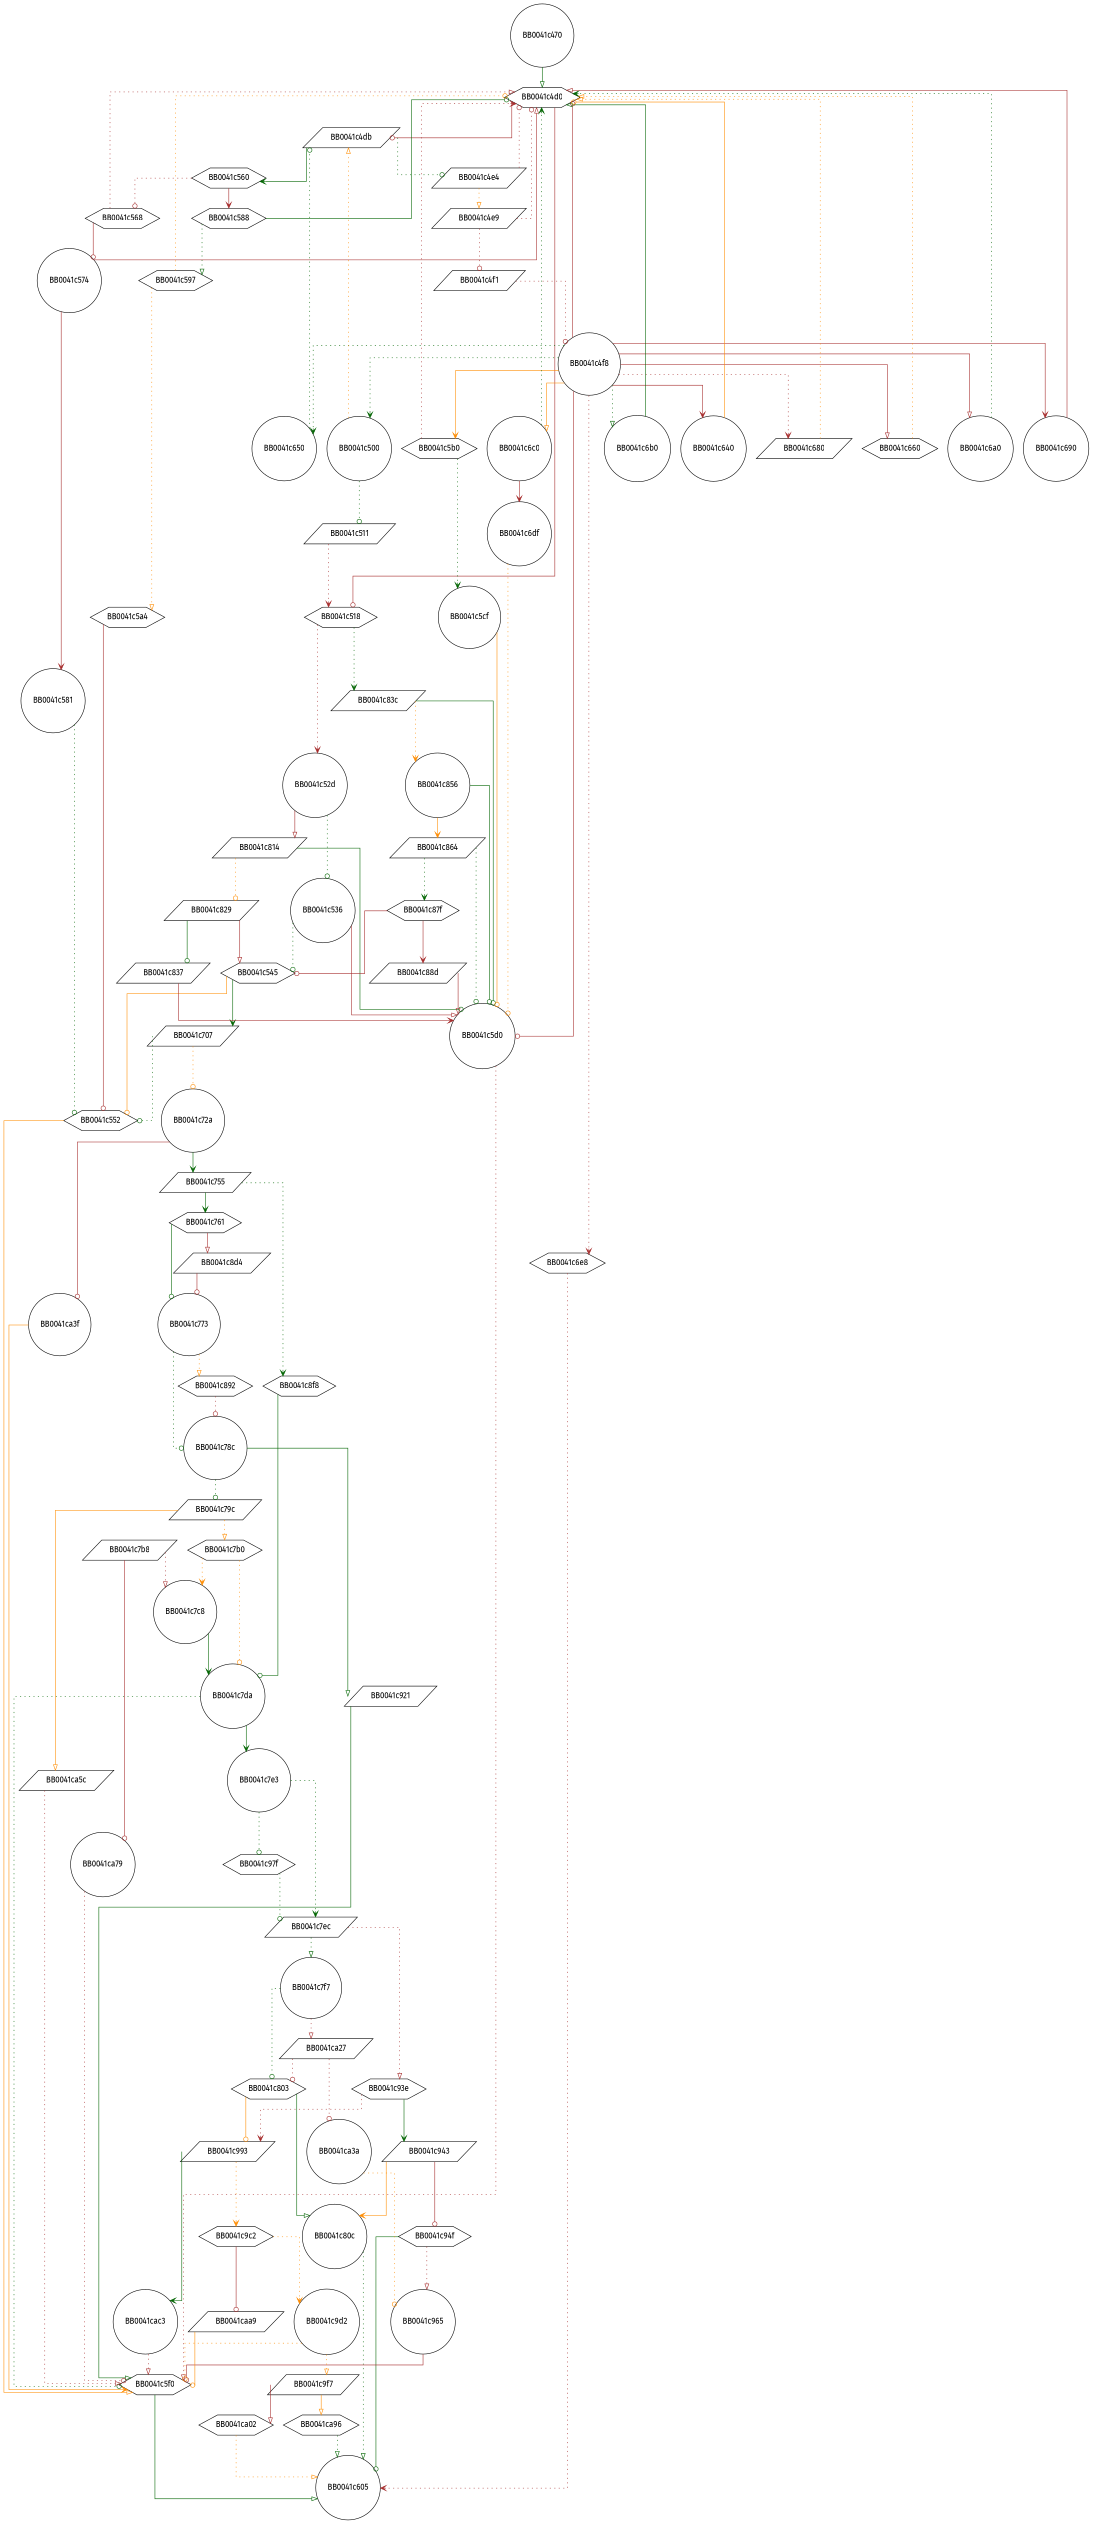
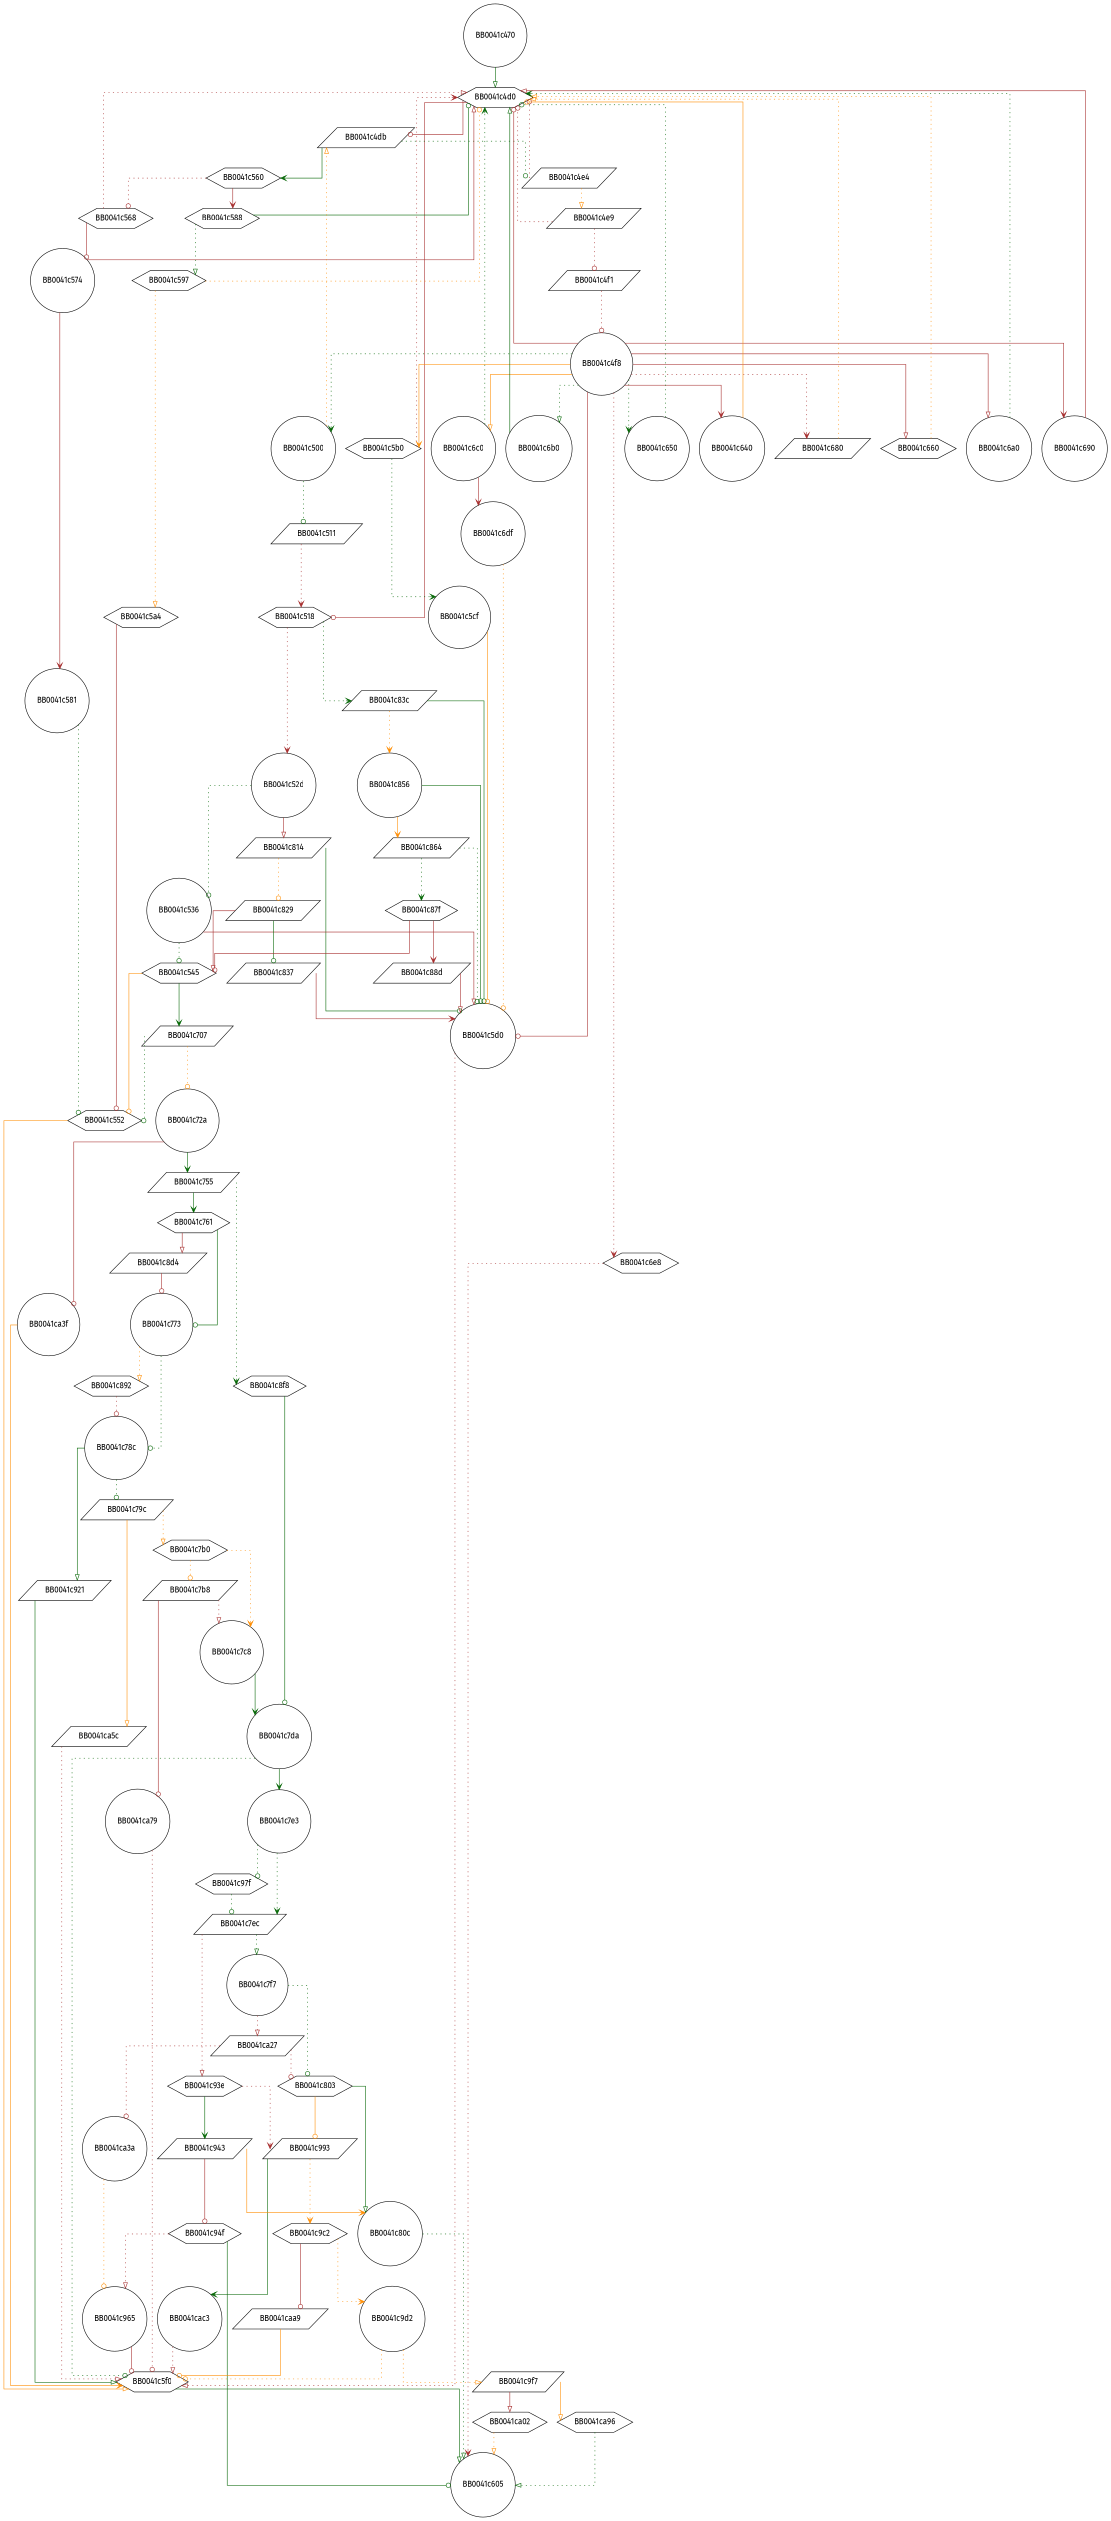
edge "BB0041c650" -> "BB0041c4db": now "BB0041c650" -> "BB0041c4d0"
edge "BB0041c7b0" -> "BB0041c7da": now "BB0041c7b0" -> "BB0041c7b8"
